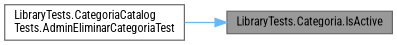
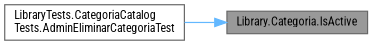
node "LibraryTests.Categoria.IsActive": label "LibraryTests.Categoria.IsActive" -> "Library.Categoria.IsActive"
